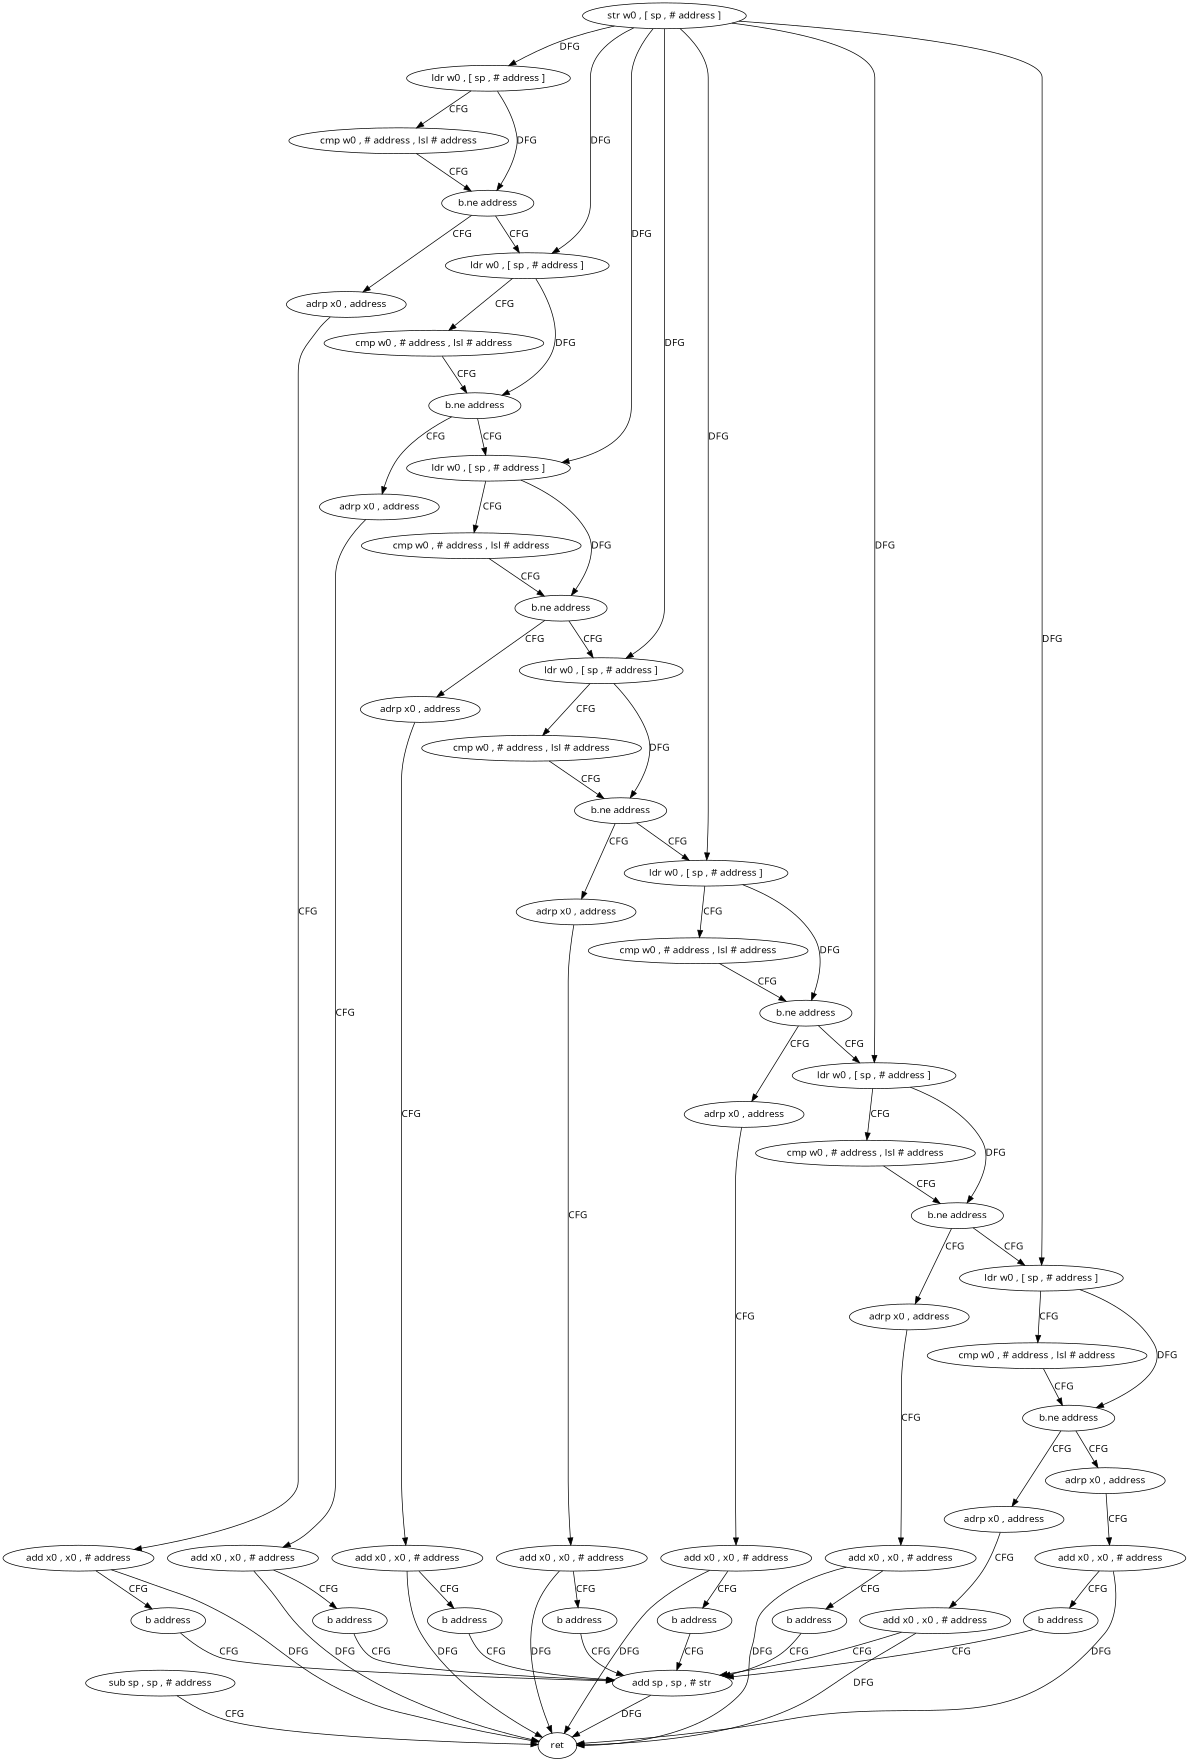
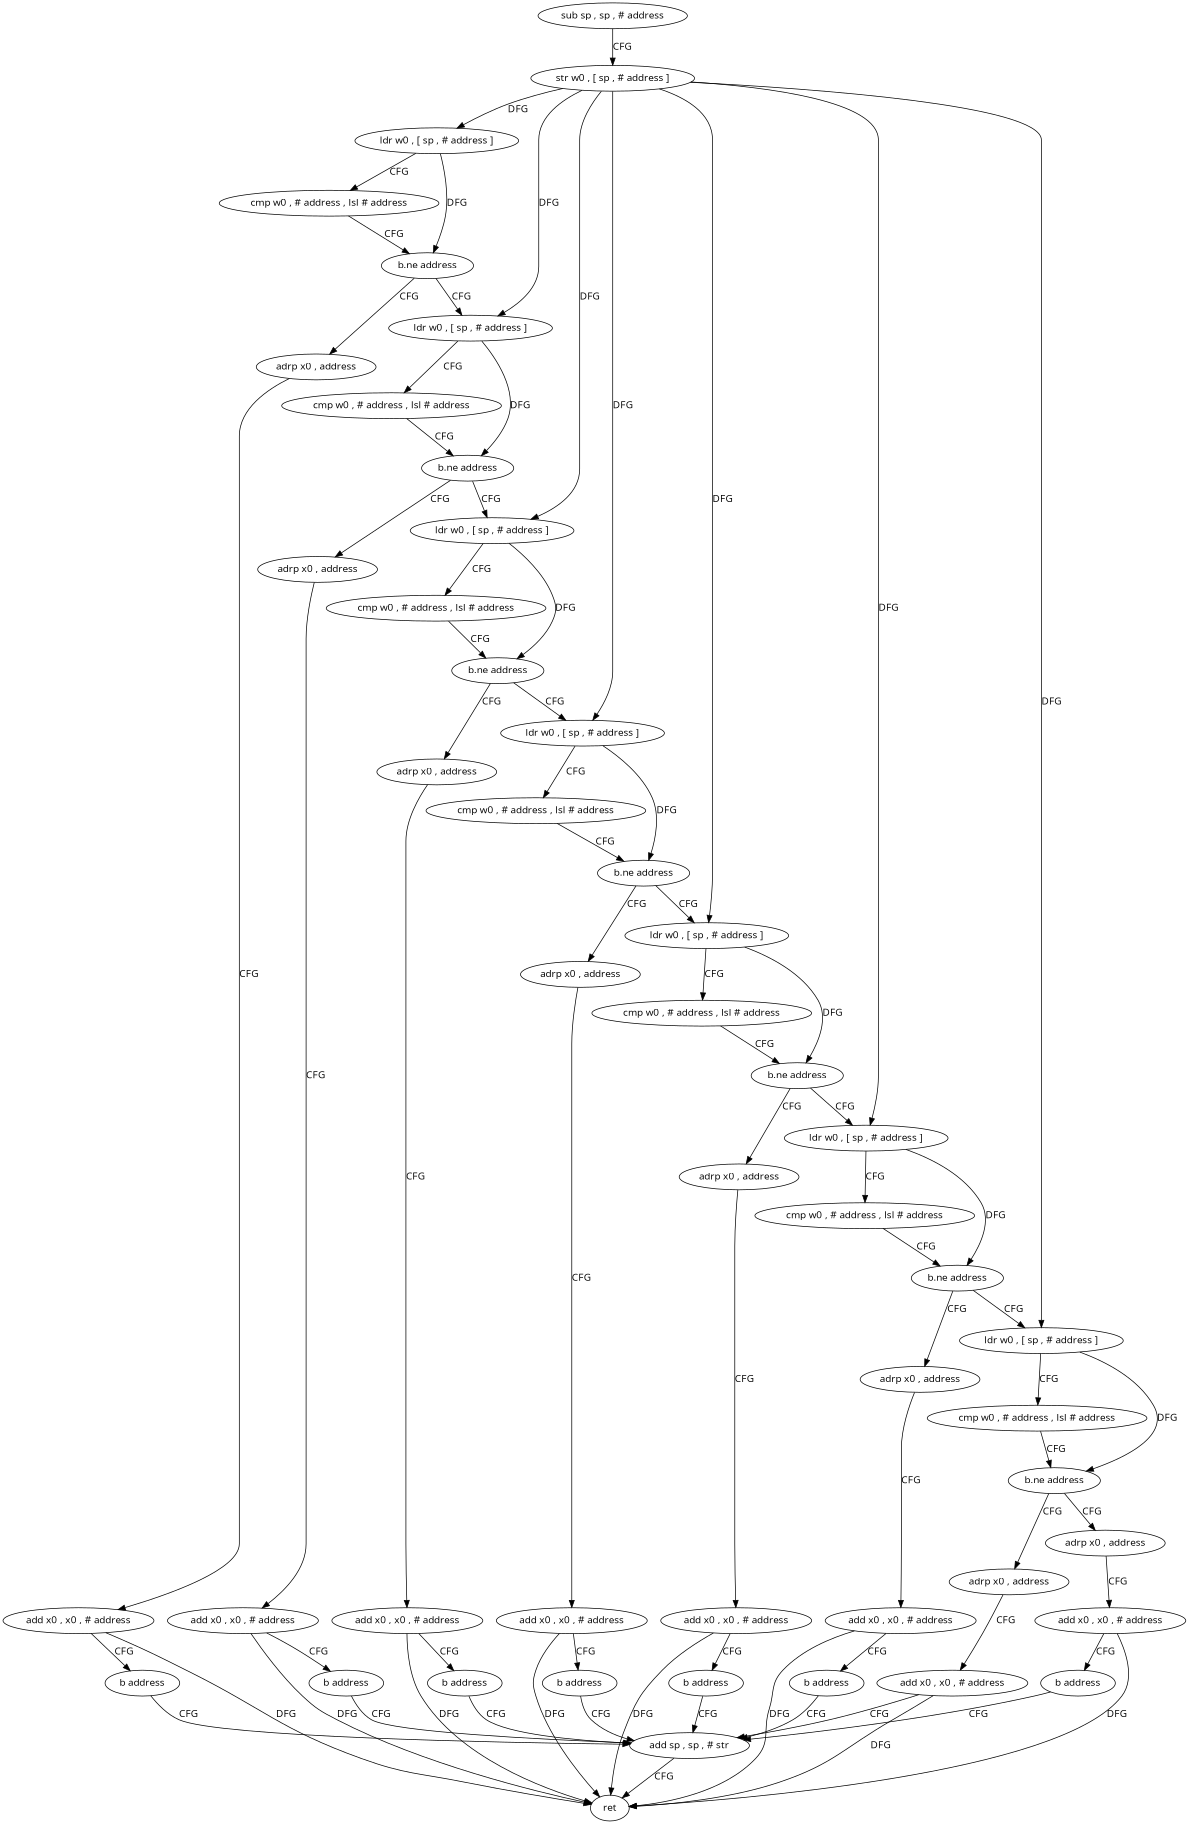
edge "add sp , sp , # str" -> "ret": label "DFG" -> "CFG"
edge "sub sp , sp , # address" -> "ret": now "sub sp , sp , # address" -> "str w0 , [ sp , # address ]"
